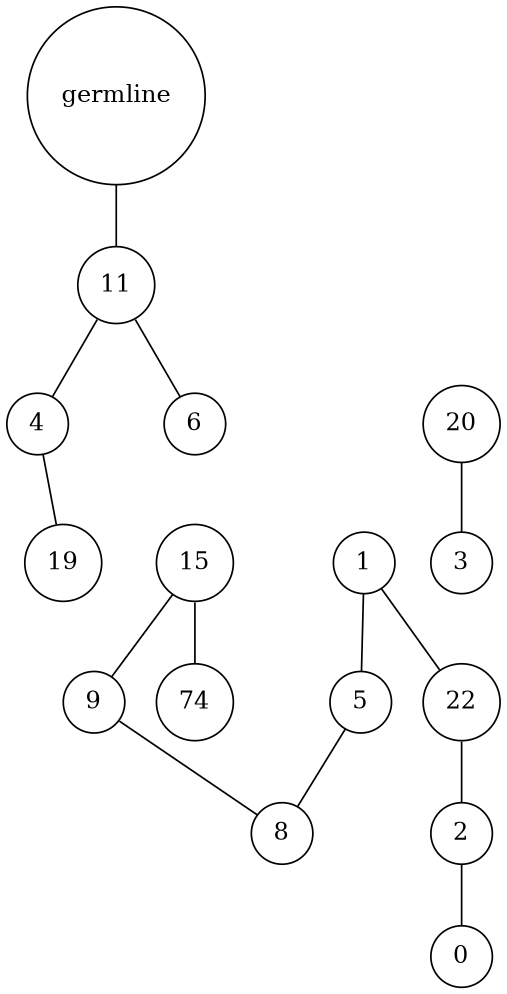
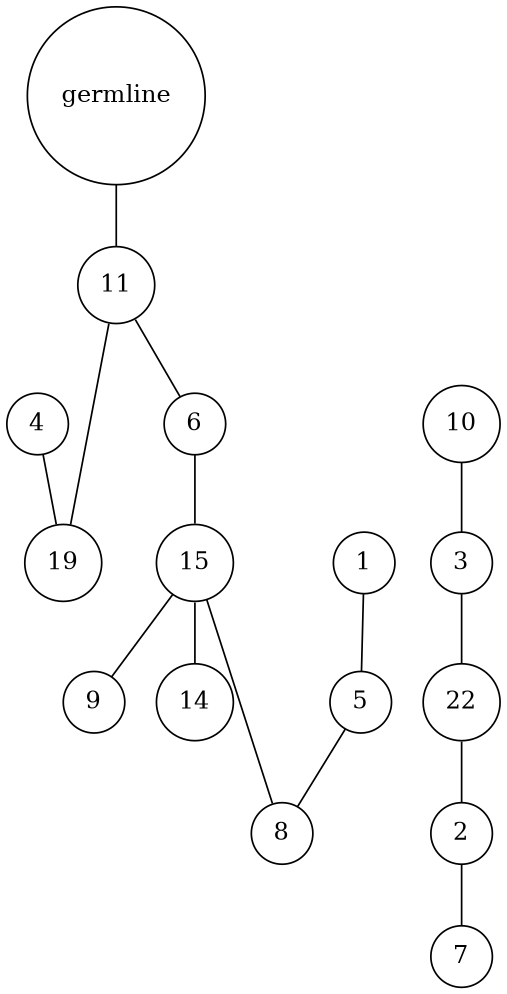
edge "11" -- "4": now "11" -- "19"
node "20": label "20" -> "10"
edge "6" -- "15": added
edge "1" -- "22": now "3" -- "22"
node "74": label "74" -> "14"
edge "9" -- "8": now "15" -- "8"
node "0": label "0" -> "7"
